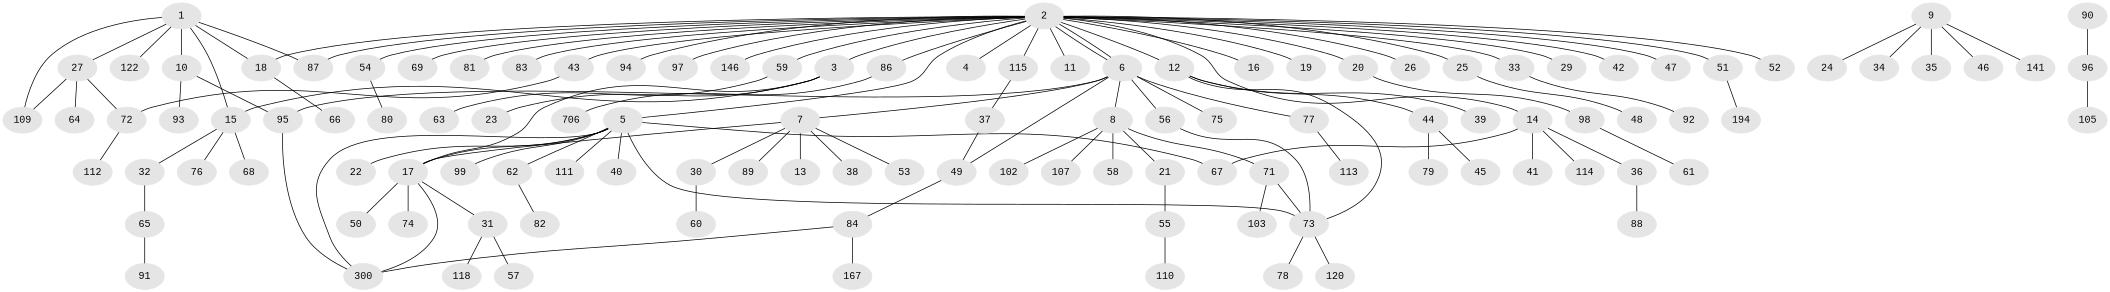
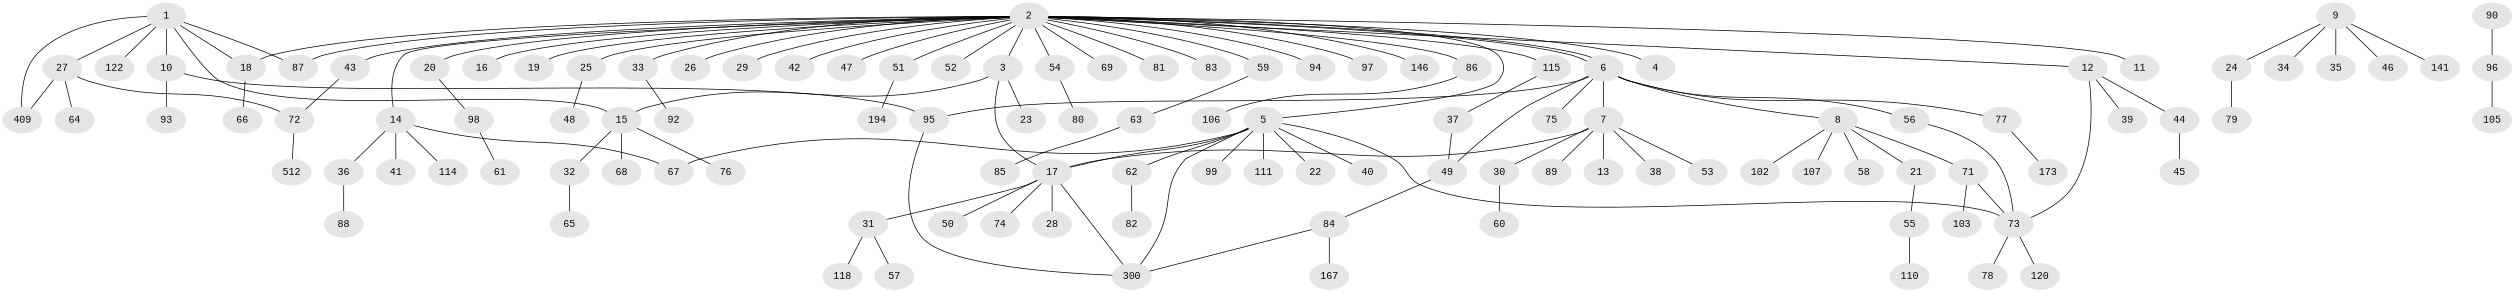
node "109": label "109" -> "409"
node "706": label "706" -> "106"
edge "44" -- "79": now "24" -- "79"
node "112": label "112" -> "512"
node "85": added
node "113": label "113" -> "173"
node "28": added
node "91": removed
